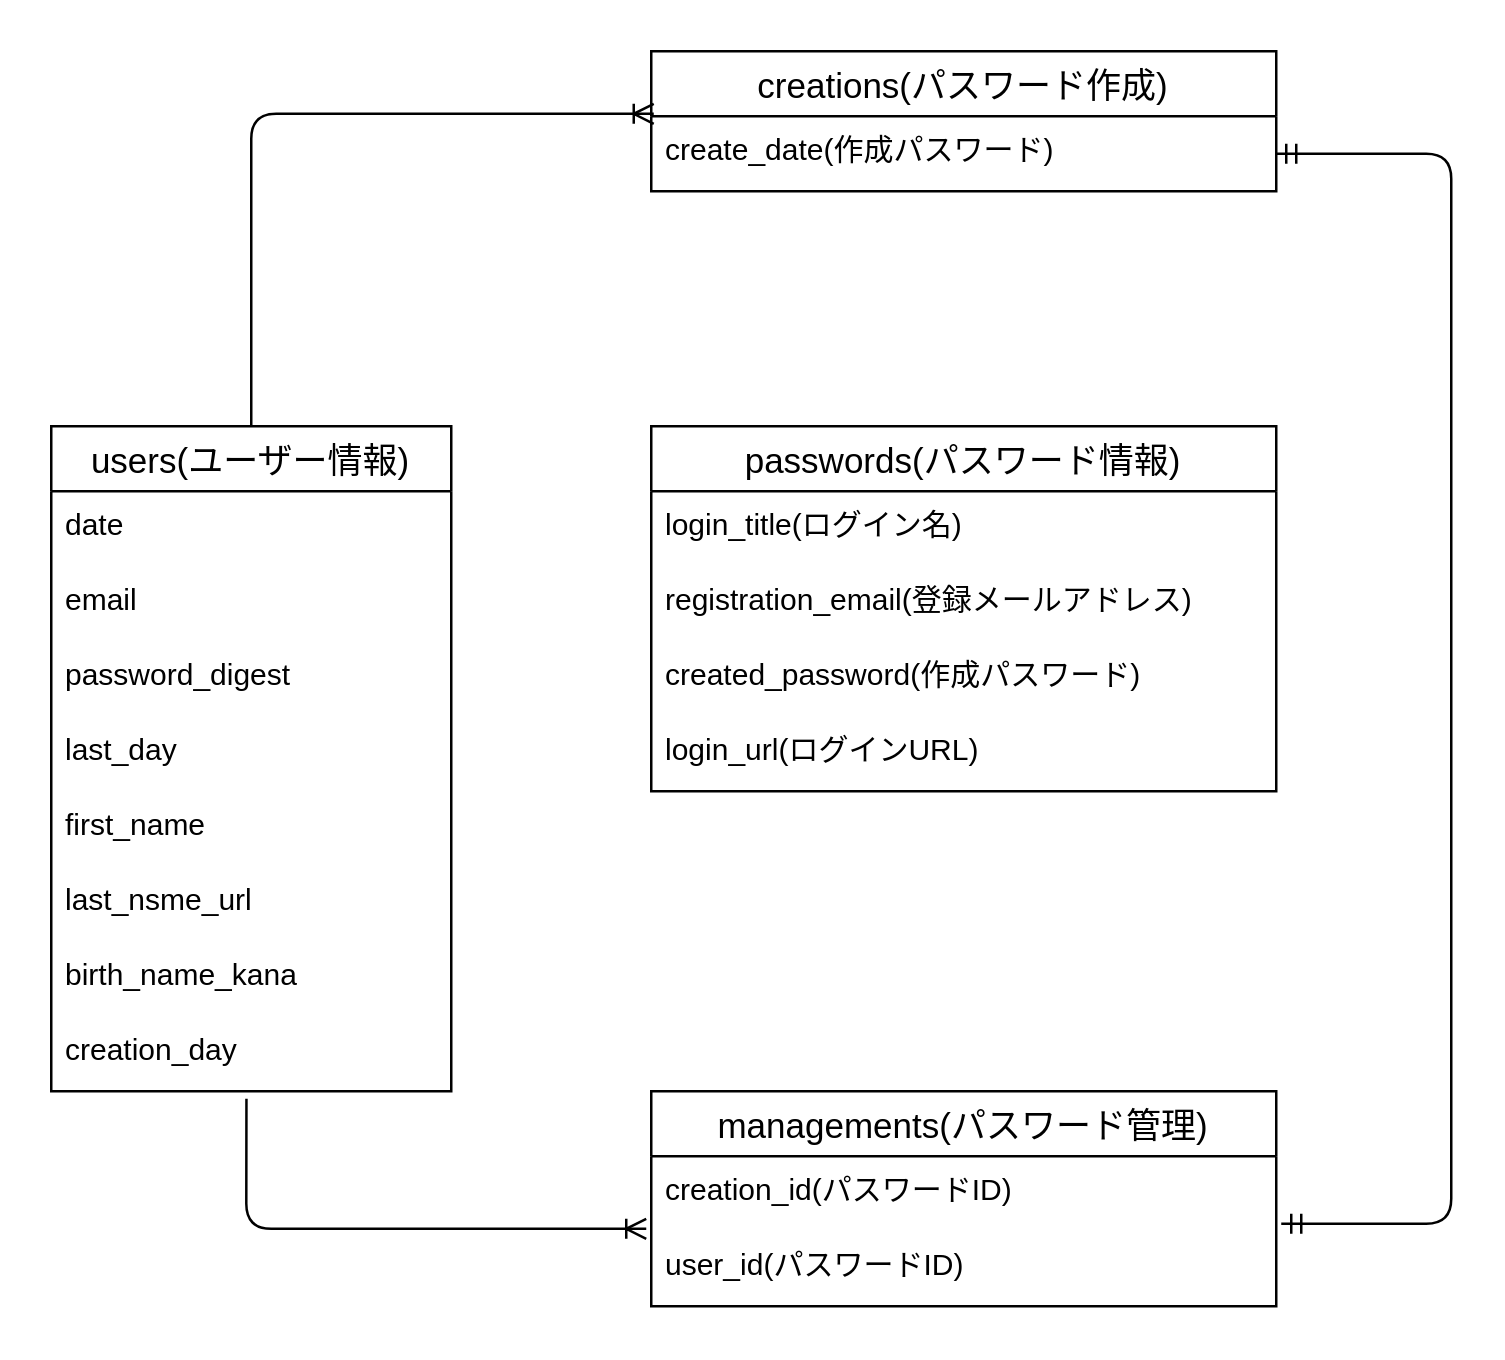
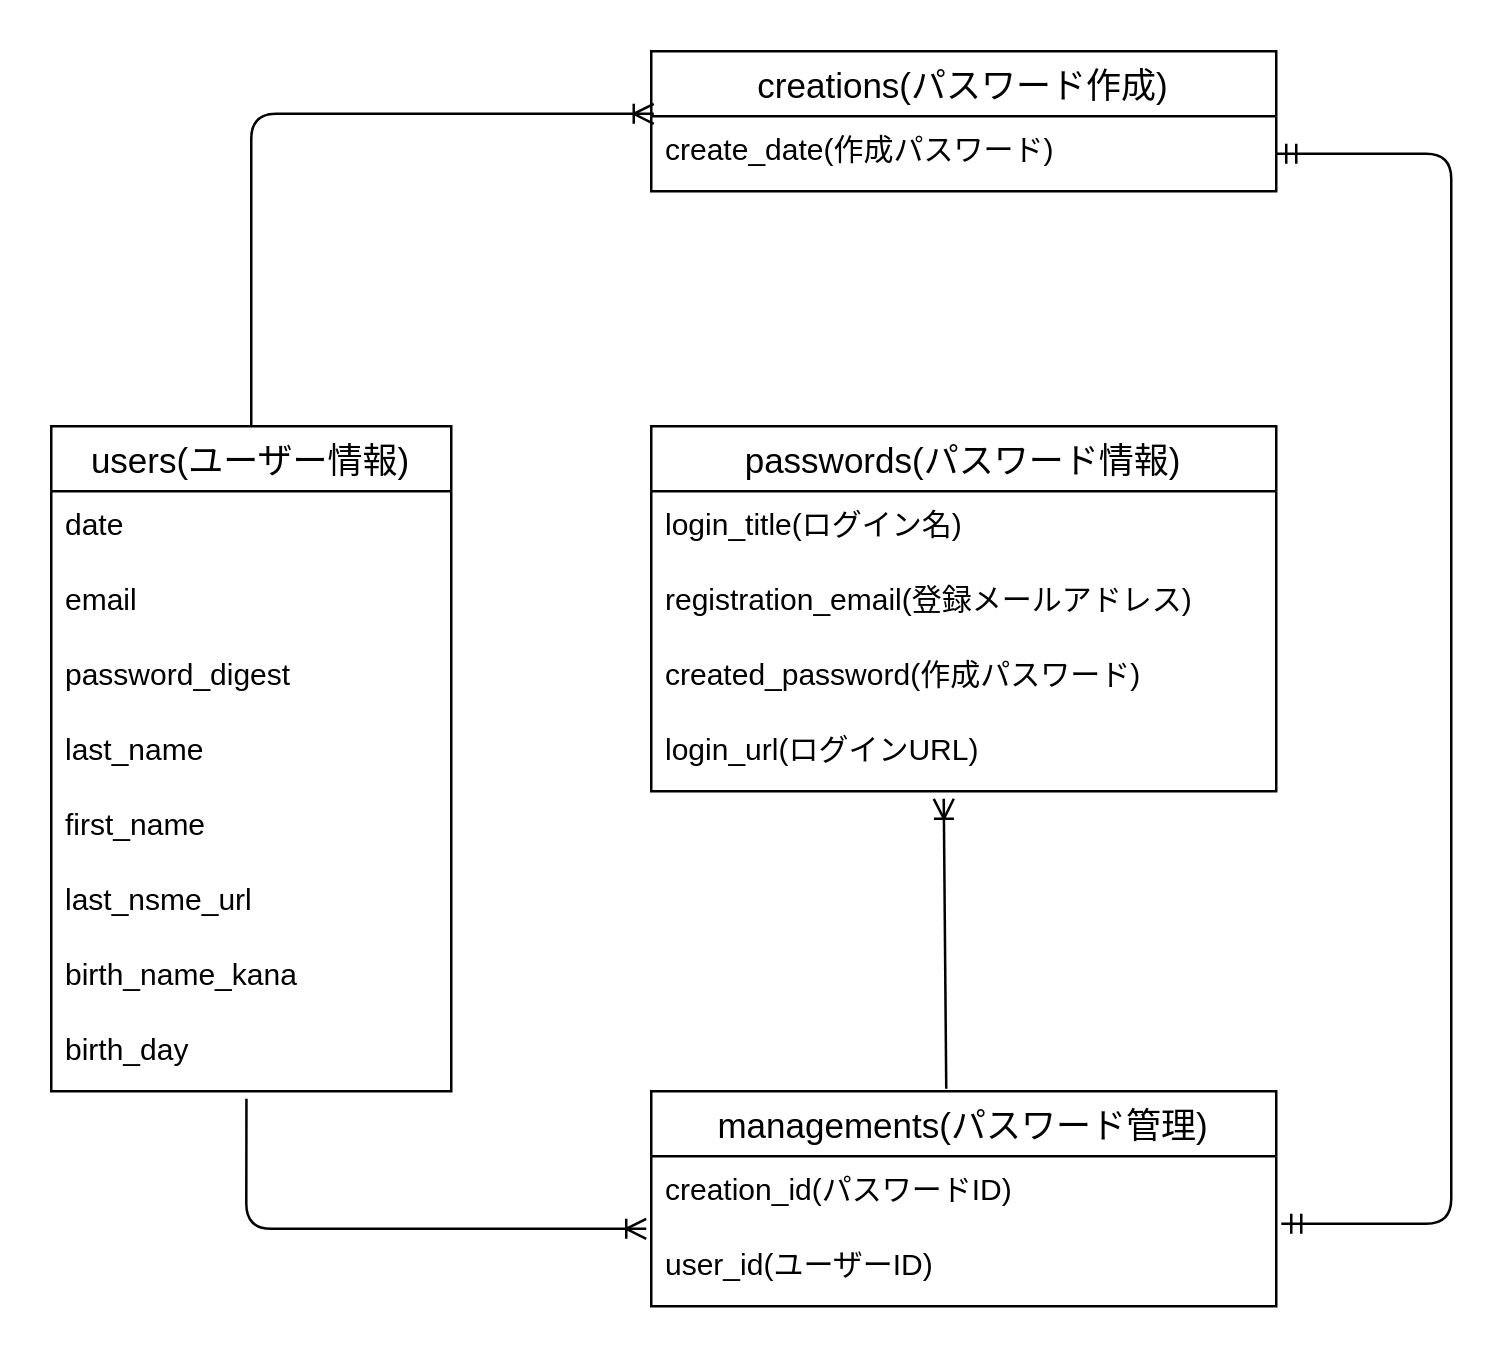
node "last_day": label "last_day" -> "last_name"
edge "managements(パスワード管理)" -> "login_url(ログインURL)": added
node "creation_day": label "creation_day" -> "birth_day"
node "user_id(パスワードID)": label "user_id(パスワードID)" -> "user_id(ユーザーID)"
